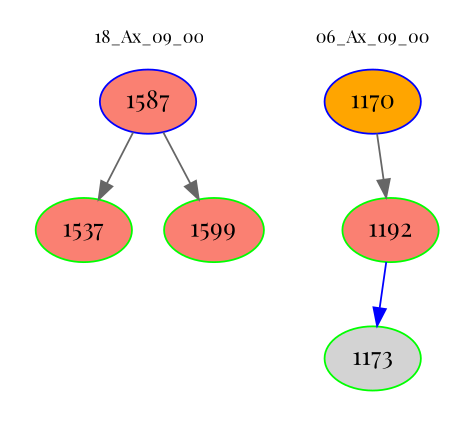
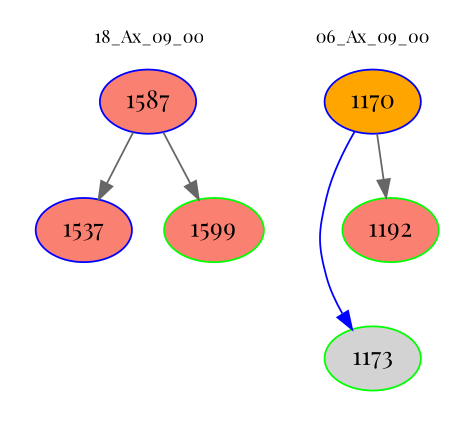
node "1537": color green -> blue
edge "1192" -> "1173": now "1170" -> "1173"
